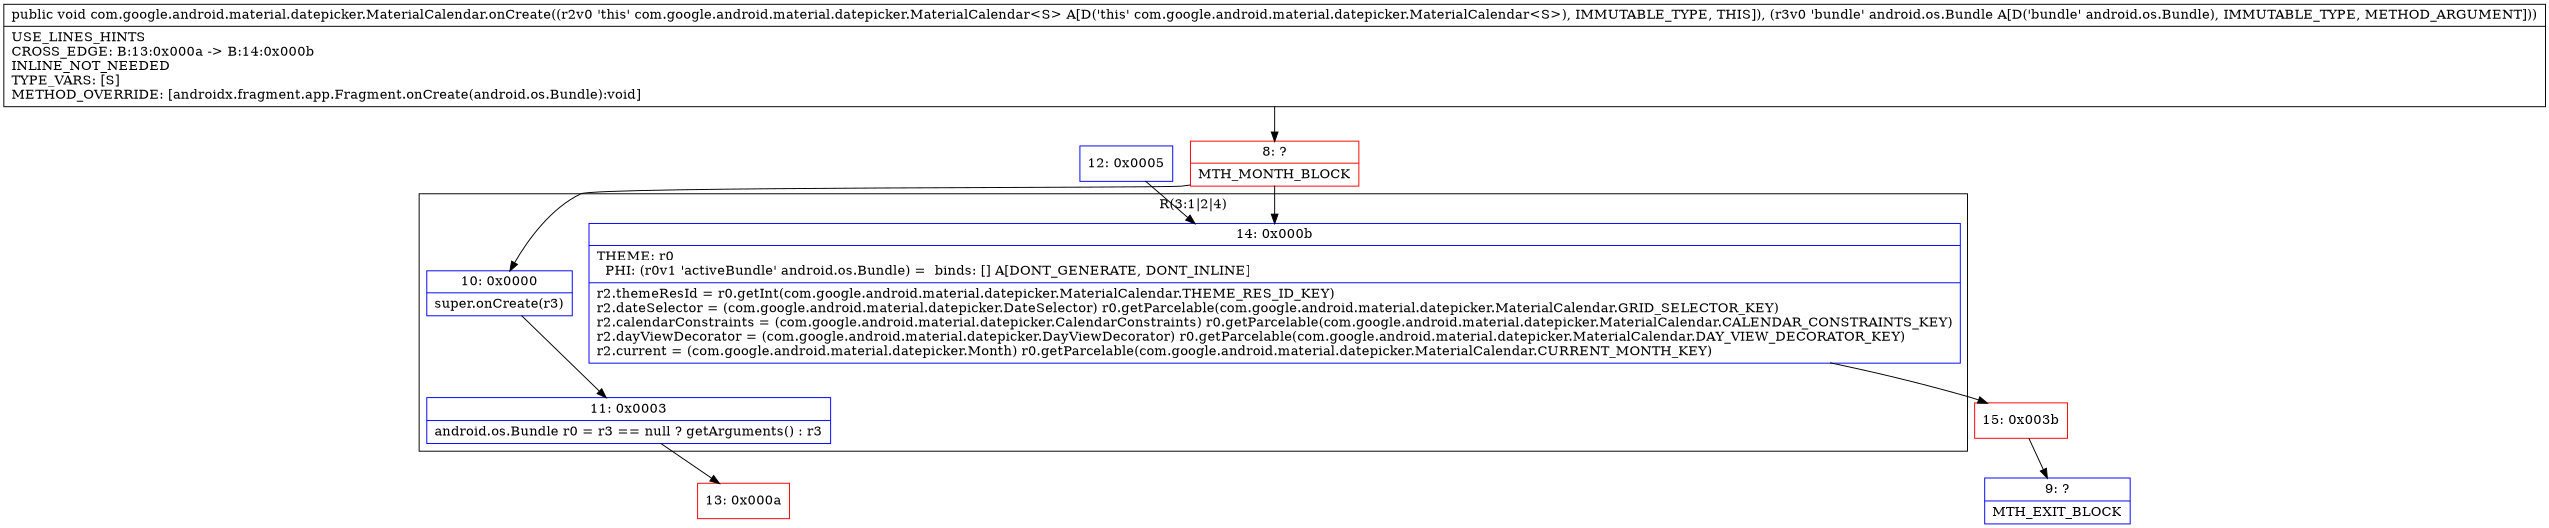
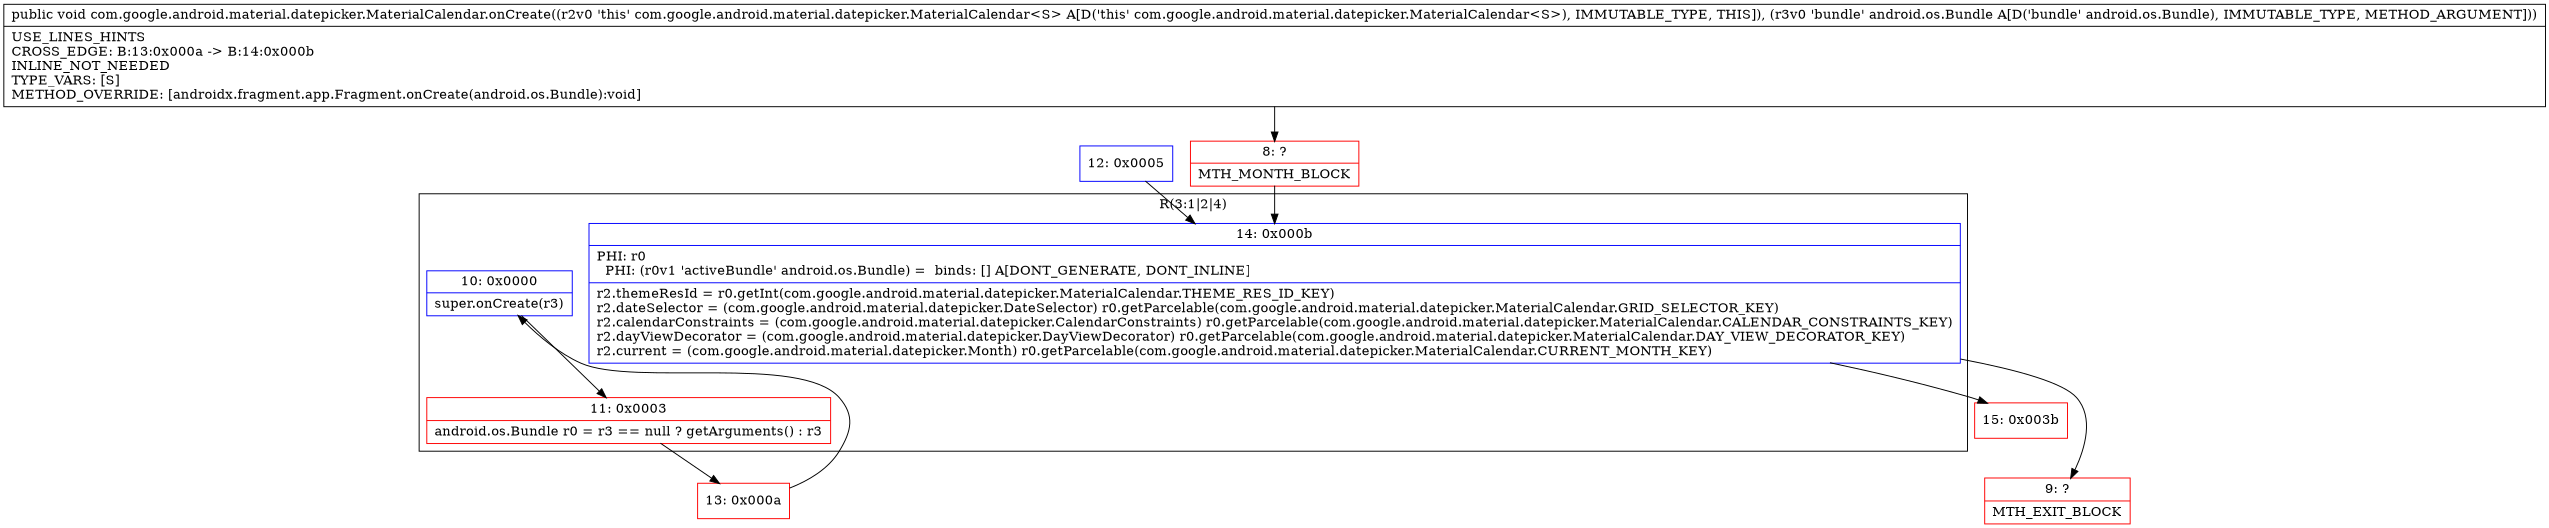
edge "8: ?" -> "10: 0x0000": now "13: 0x000a" -> "10: 0x0000"
node "14: 0x000b": text "THEME: r0" -> "PHI: r0"
node "11: 0x0003": color blue -> red
edge "15: 0x003b" -> "9: ?": now "14: 0x000b" -> "9: ?"
node "9: ?": color blue -> red
